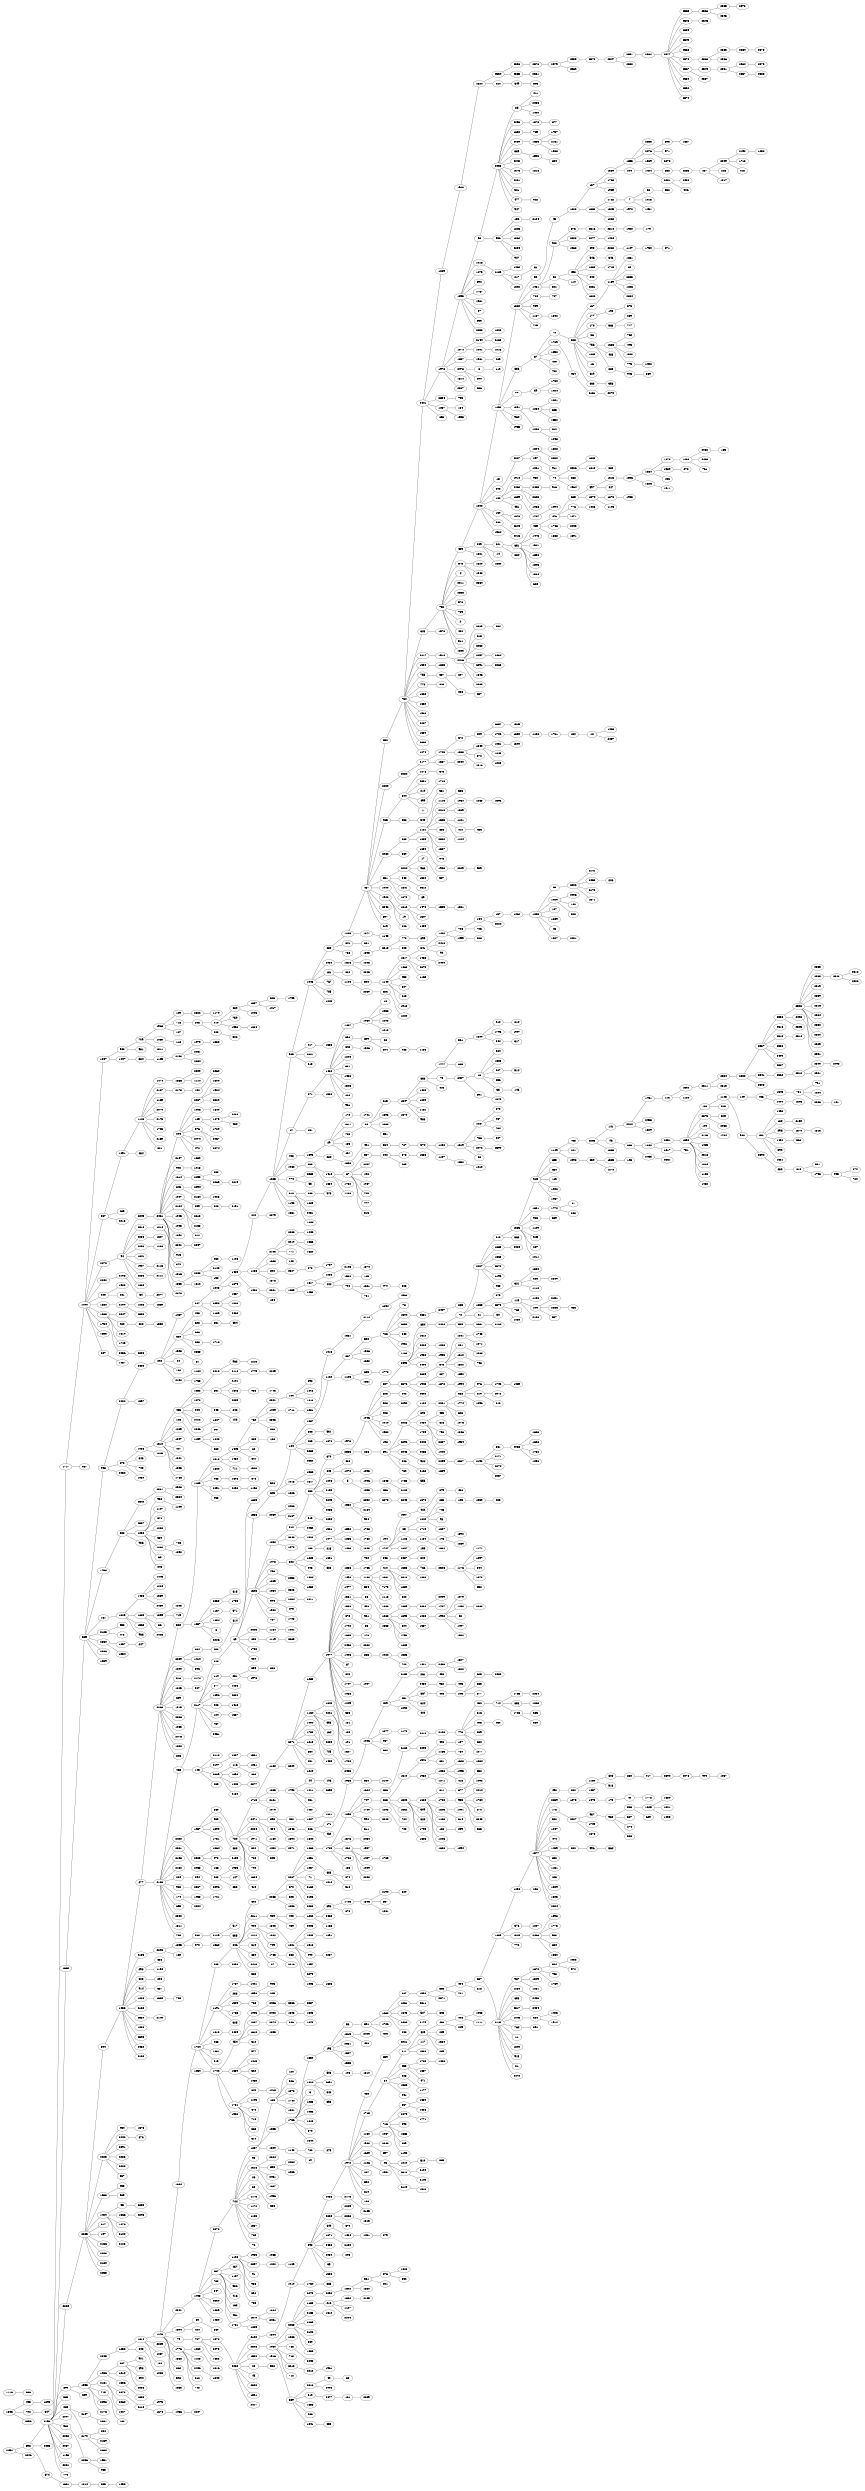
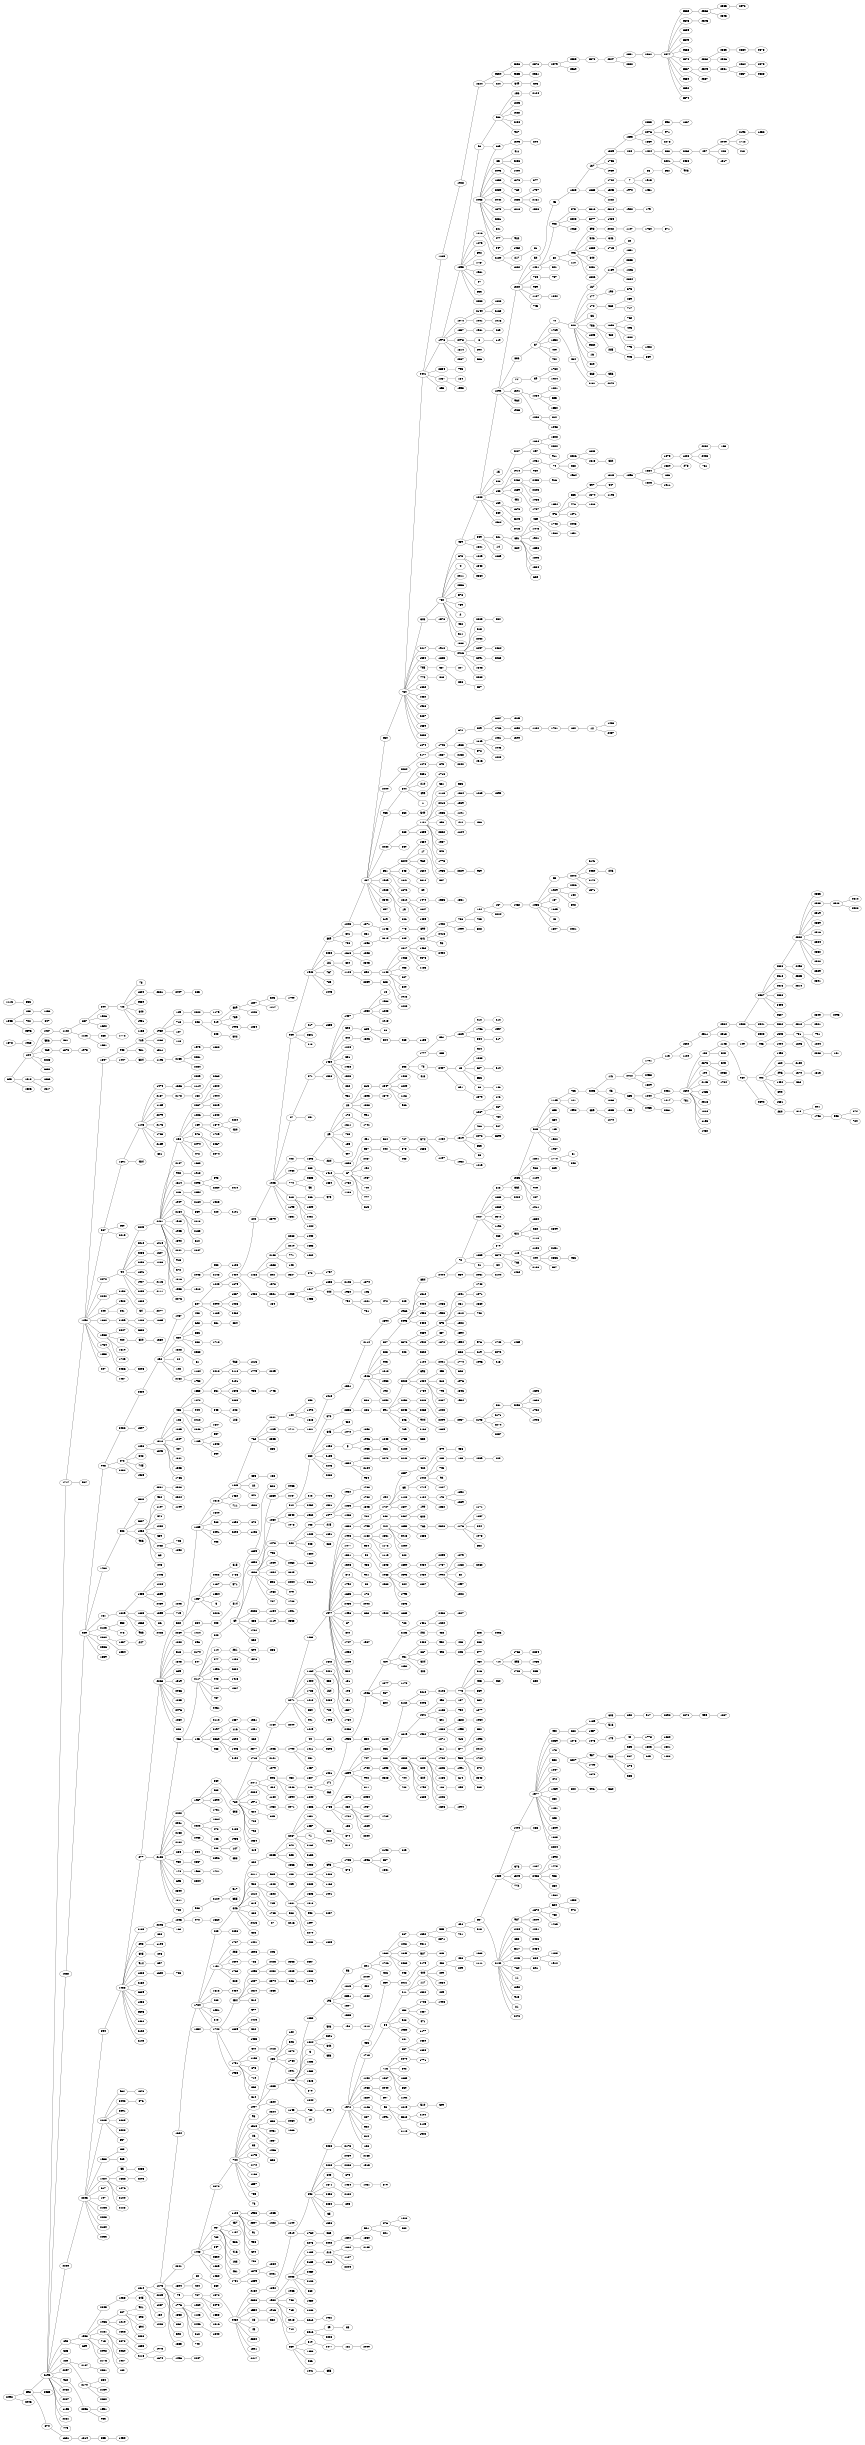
edge "2438" -- "93": now "339" -- "93"
edge "84" -- "1189": now "84" -- "1715"
node "2382": added
edge "1574" -- "1878": removed
node "2138": added
node "1773": added
edge "1060" -- "118": now "1960" -- "118"
edge "20" -- "783": now "20" -- "29"
node "553": added
node "150": removed
edge "508" -- "1946": now "2292" -- "1946"
edge "643" -- "1358": removed
node "7173": label "7173" -> "1173"
edge "2433" -- "1020": now "1421" -- "1020"
node "943": removed
node "1260": added
edge "2339" -- "2140": now "1488" -- "2140"
